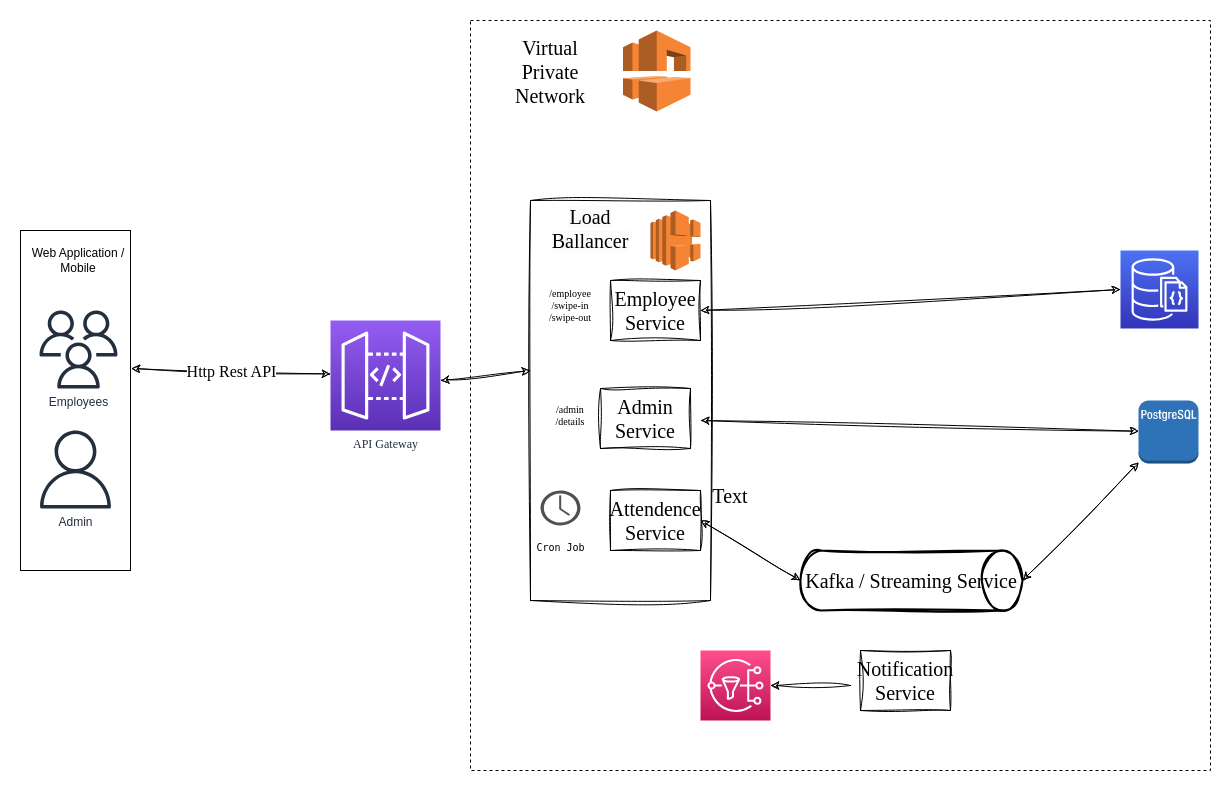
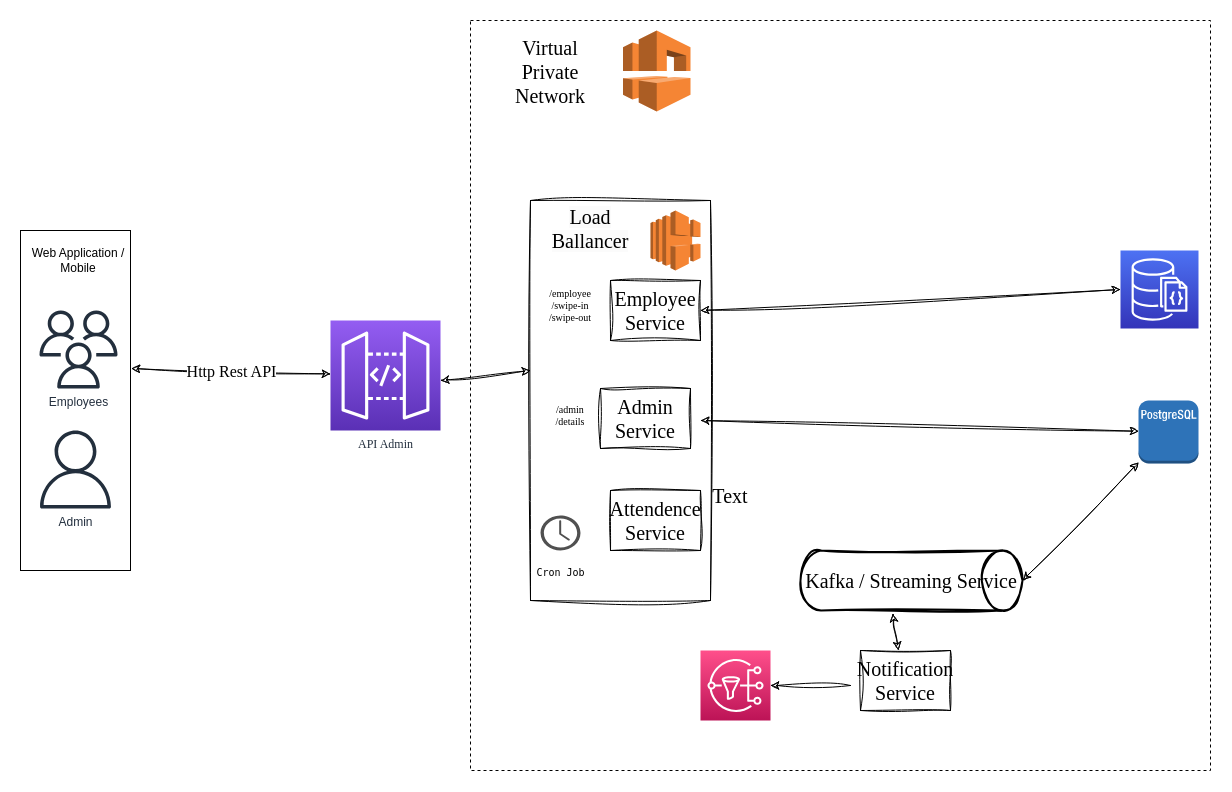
node "API Gateway": label "API Gateway" -> "API Admin"
node "Cron Job": moved (561, 508) -> (561, 533)
edge "Attendence Service" -- "Kafka / Streaming Service": removed
edge "Kafka / Streaming Service" -- "Notification Service": added
